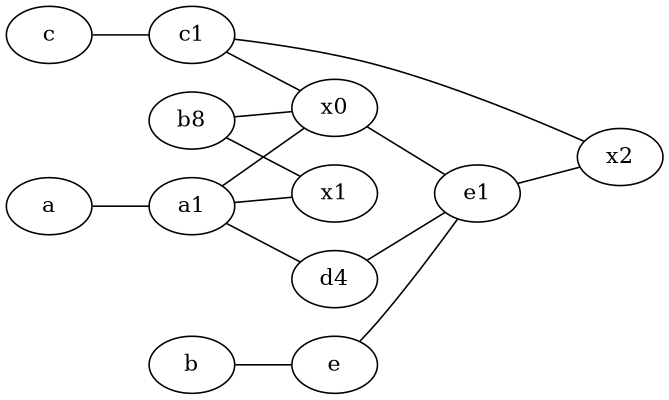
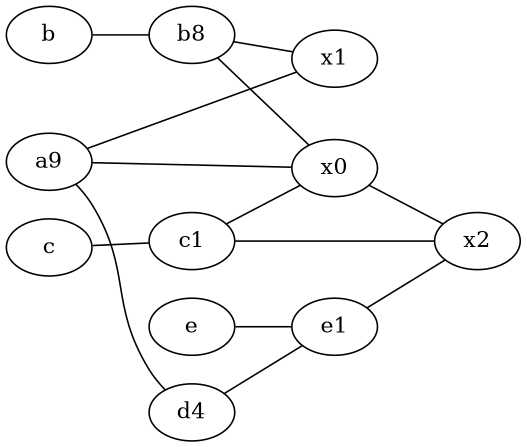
edge "x0" -- "e1": now "x0" -- "x2"
node "a": removed
node "a1": label "a1" -> "a9"
edge "b" -- "e": now "b" -- "b8"
